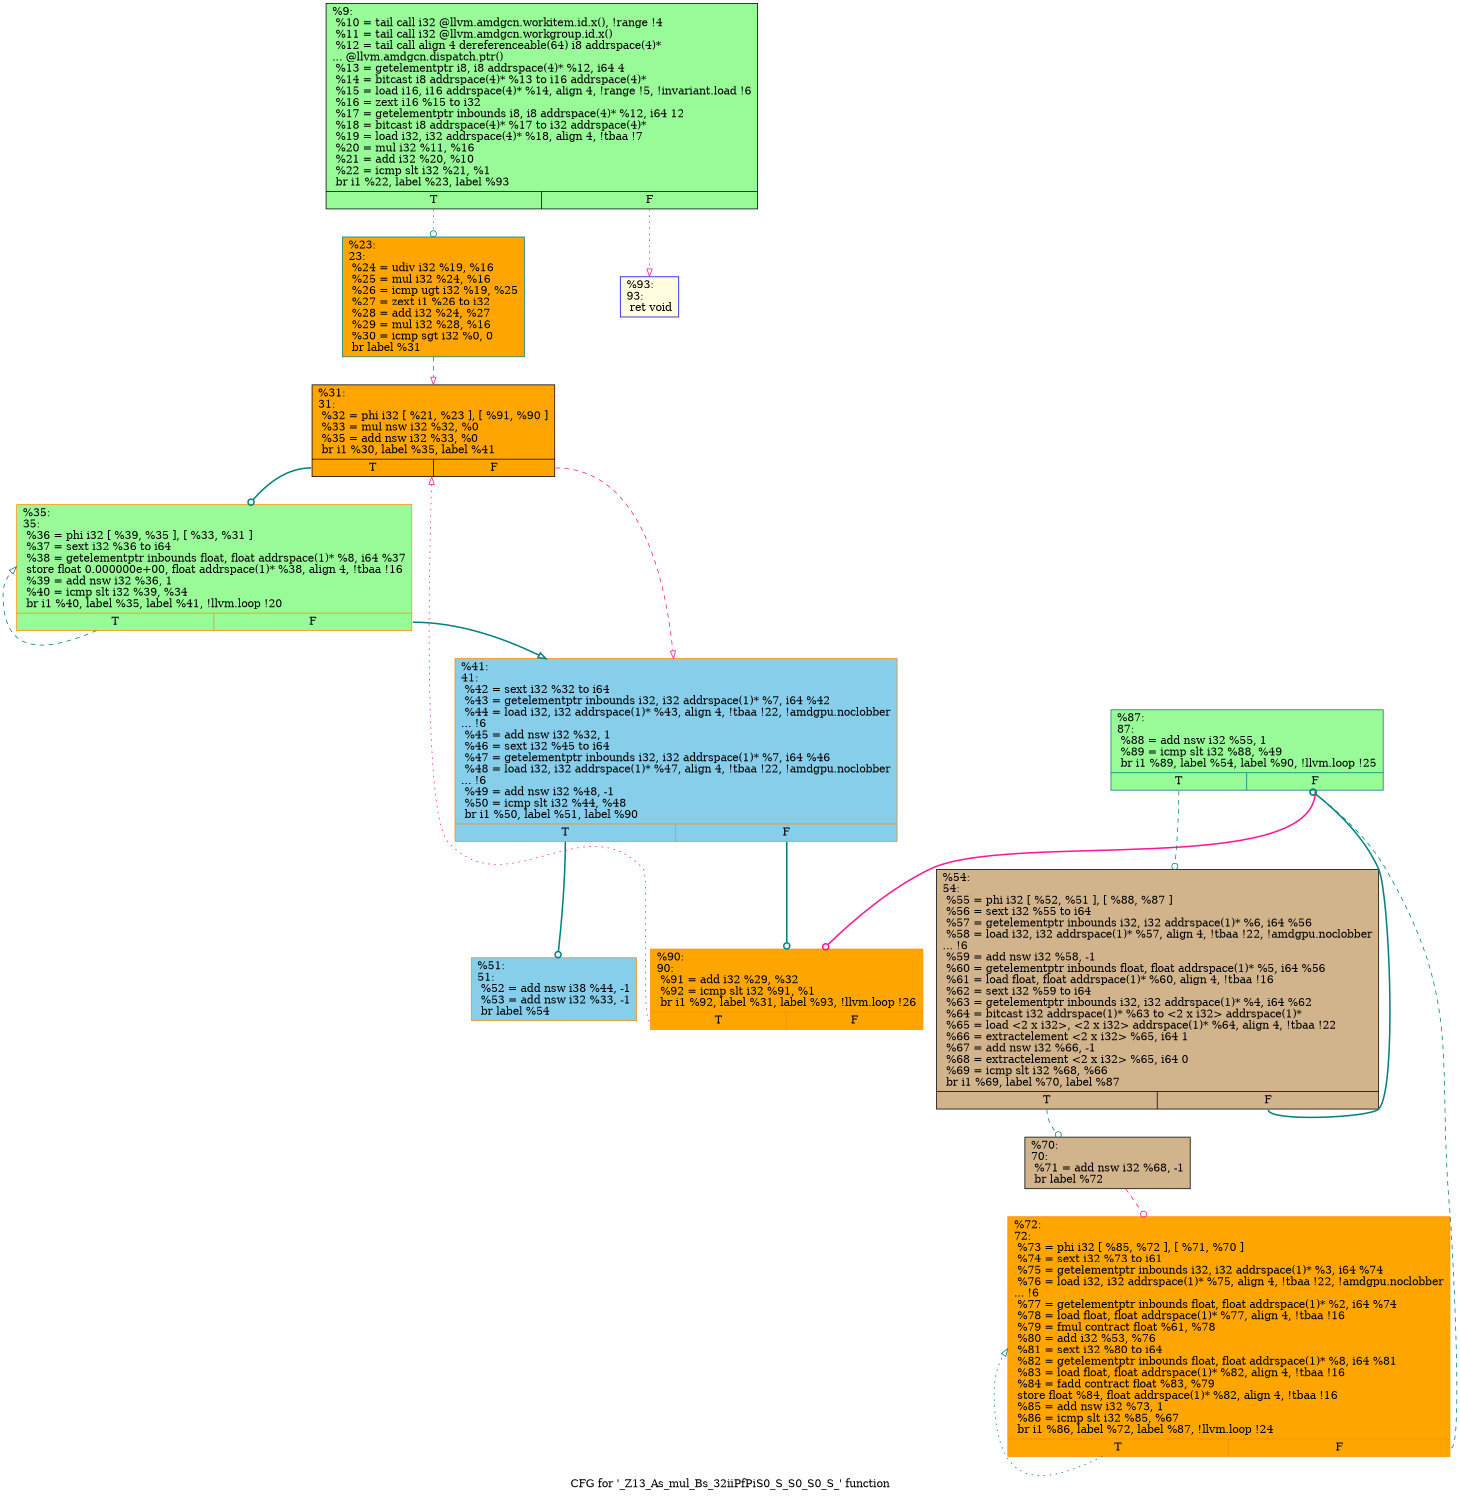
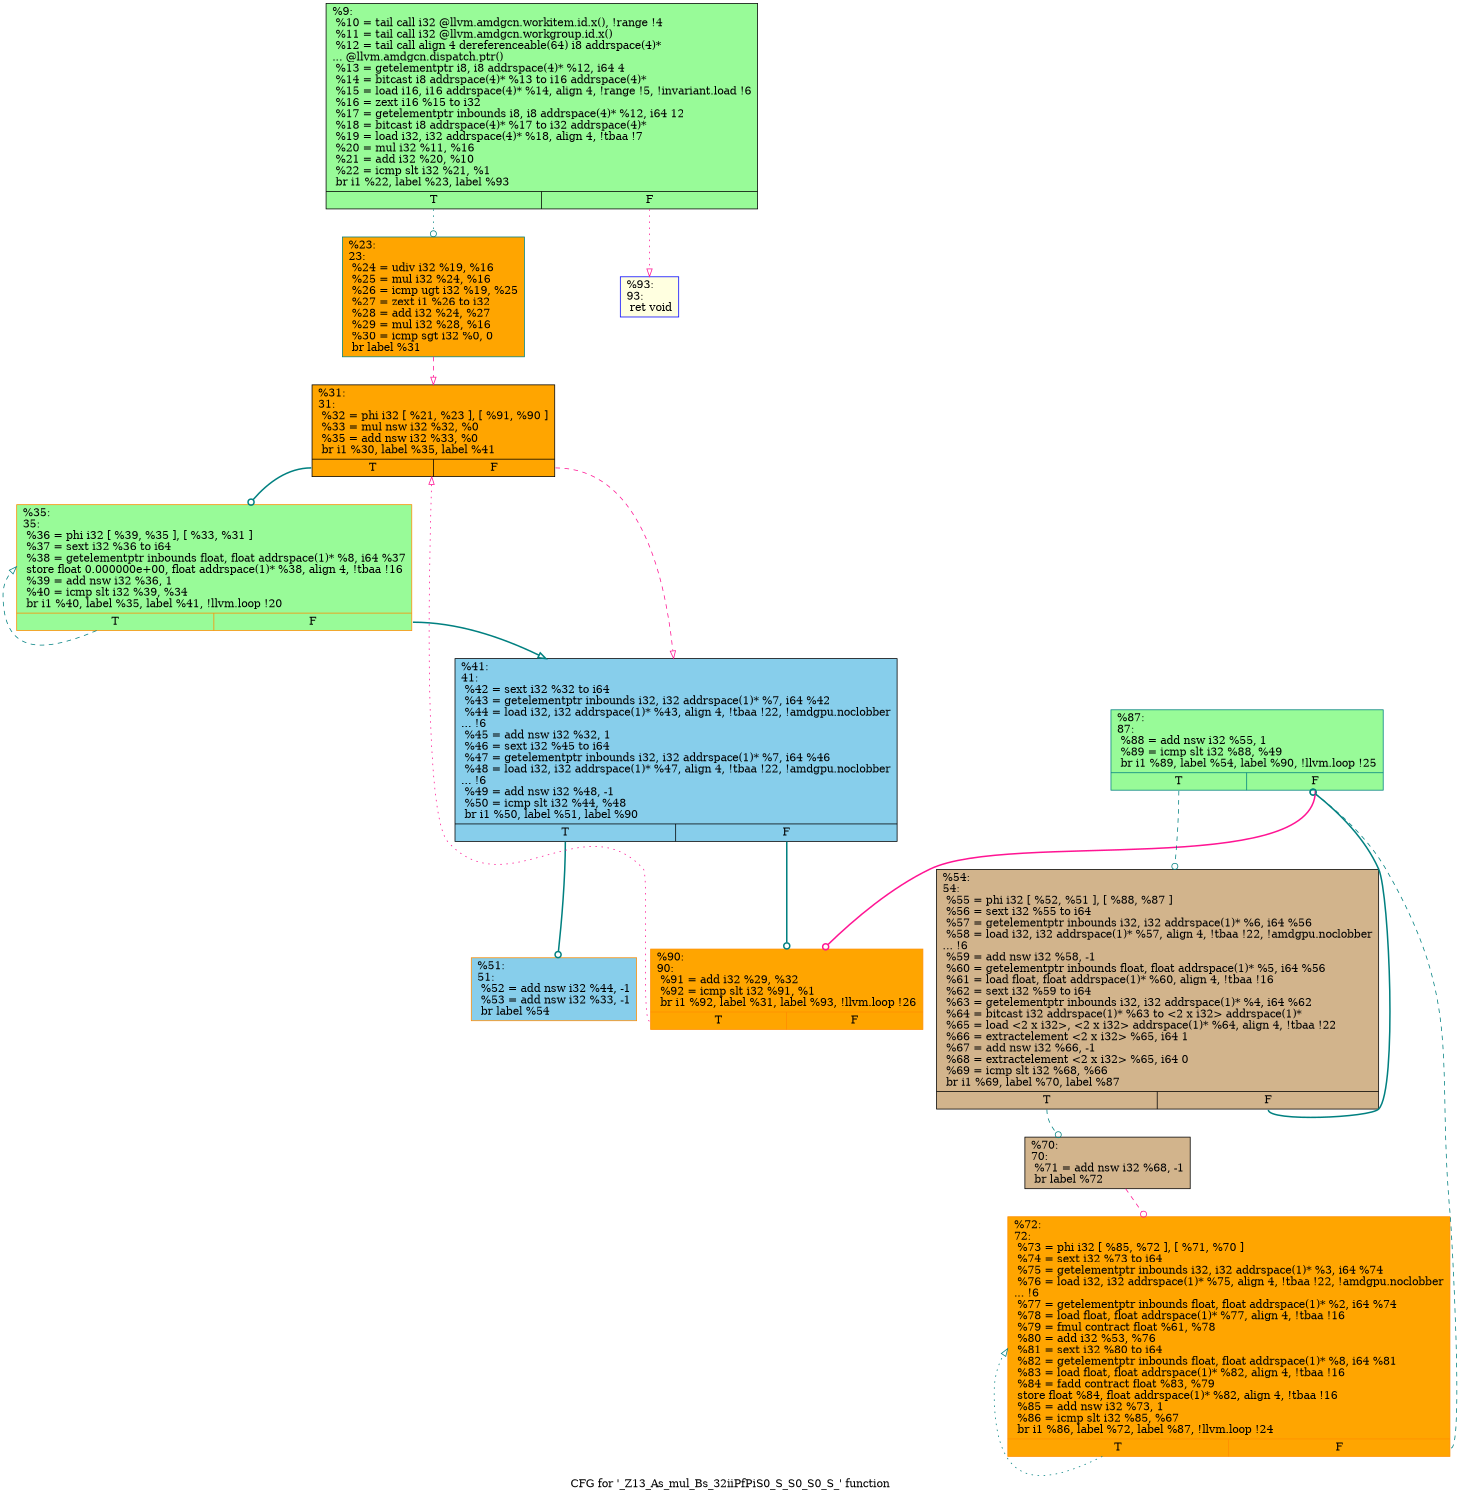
node "%41:": color darkorange -> black
node "%51:": text "%52 = add nsw i38 %44, -1" -> "%52 = add nsw i32 %44, -1"
node "%72:": text "%74 = sext i32 %73 to i61" -> "%74 = sext i32 %73 to i64"
